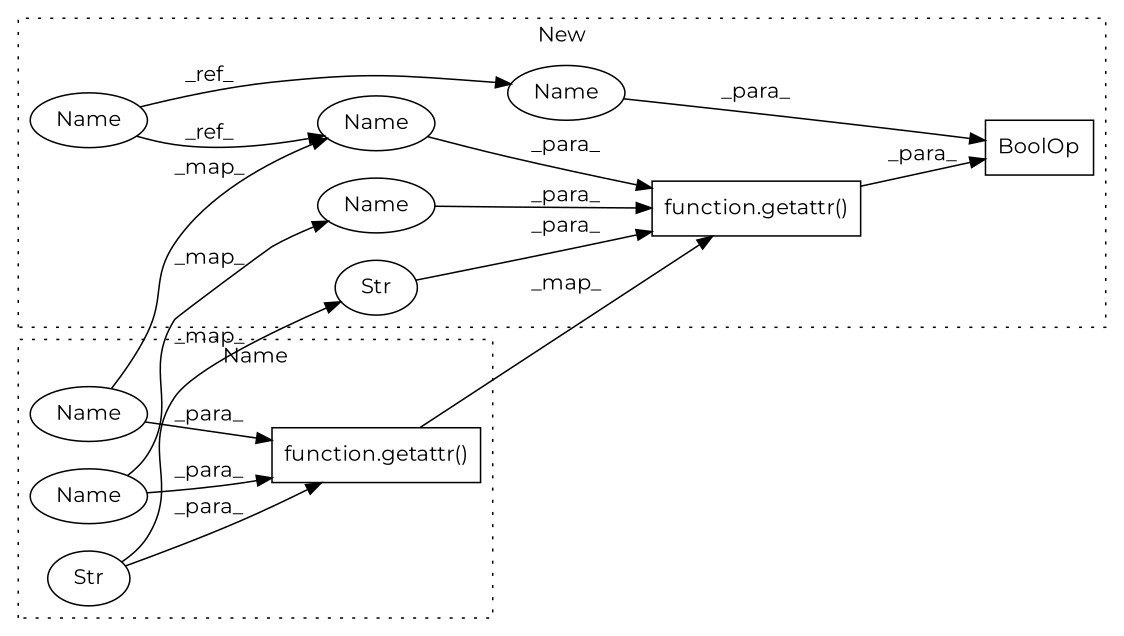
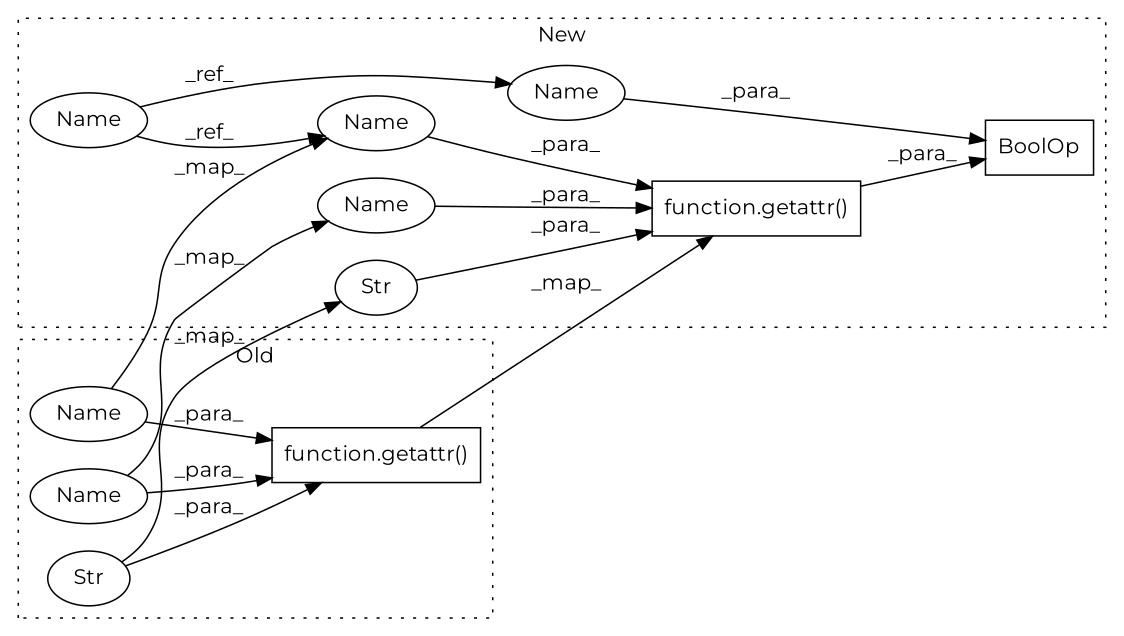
cluster "Name": label "Name" -> "Old"
